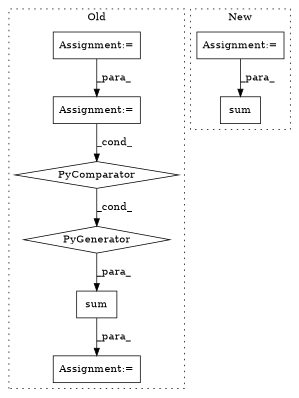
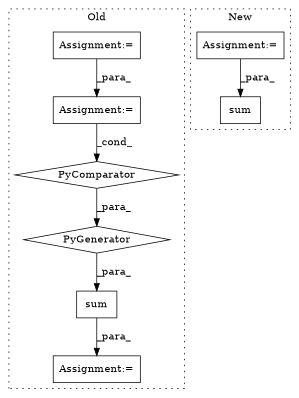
edge "PyComparator" -> "PyGenerator": label "_cond_" -> "_para_"
